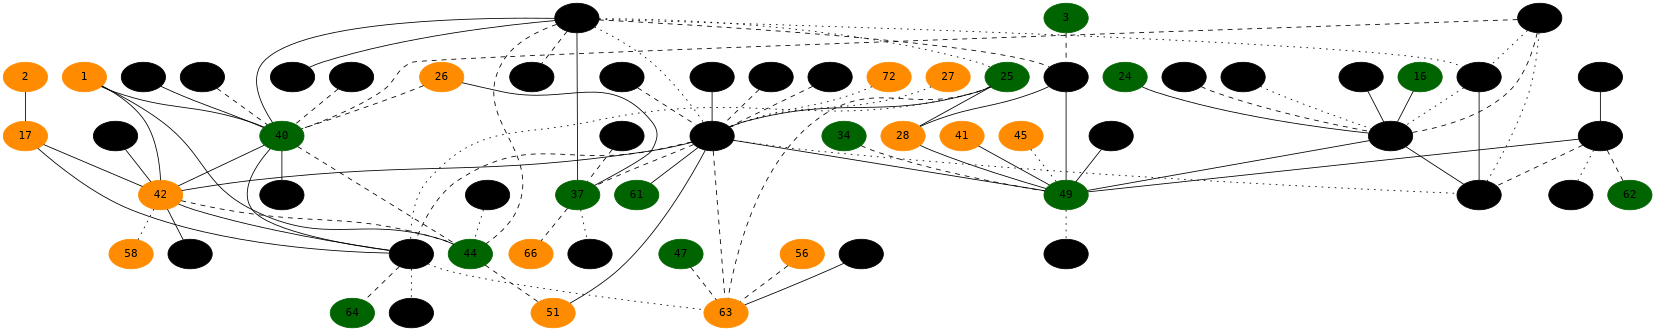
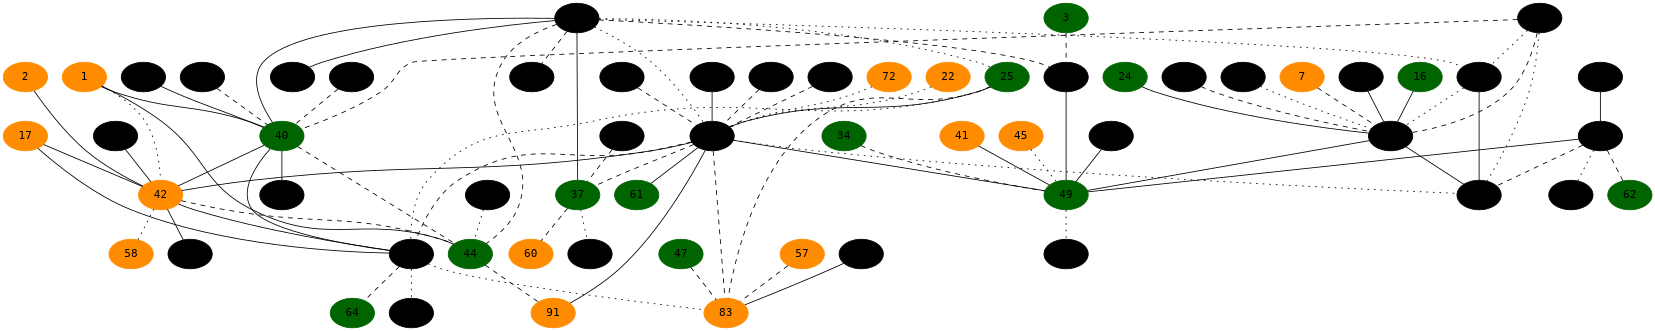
node "26": removed
node "27": label "27" -> "22"
node "7": added
edge "2" -- "17": now "2" -- "42"
edge "1" -- "42": style solid -> dotted
node "28": removed
node "66": label "66" -> "60"
node "56": label "56" -> "57"
node "51": label "51" -> "91"
node "63": label "63" -> "83"
